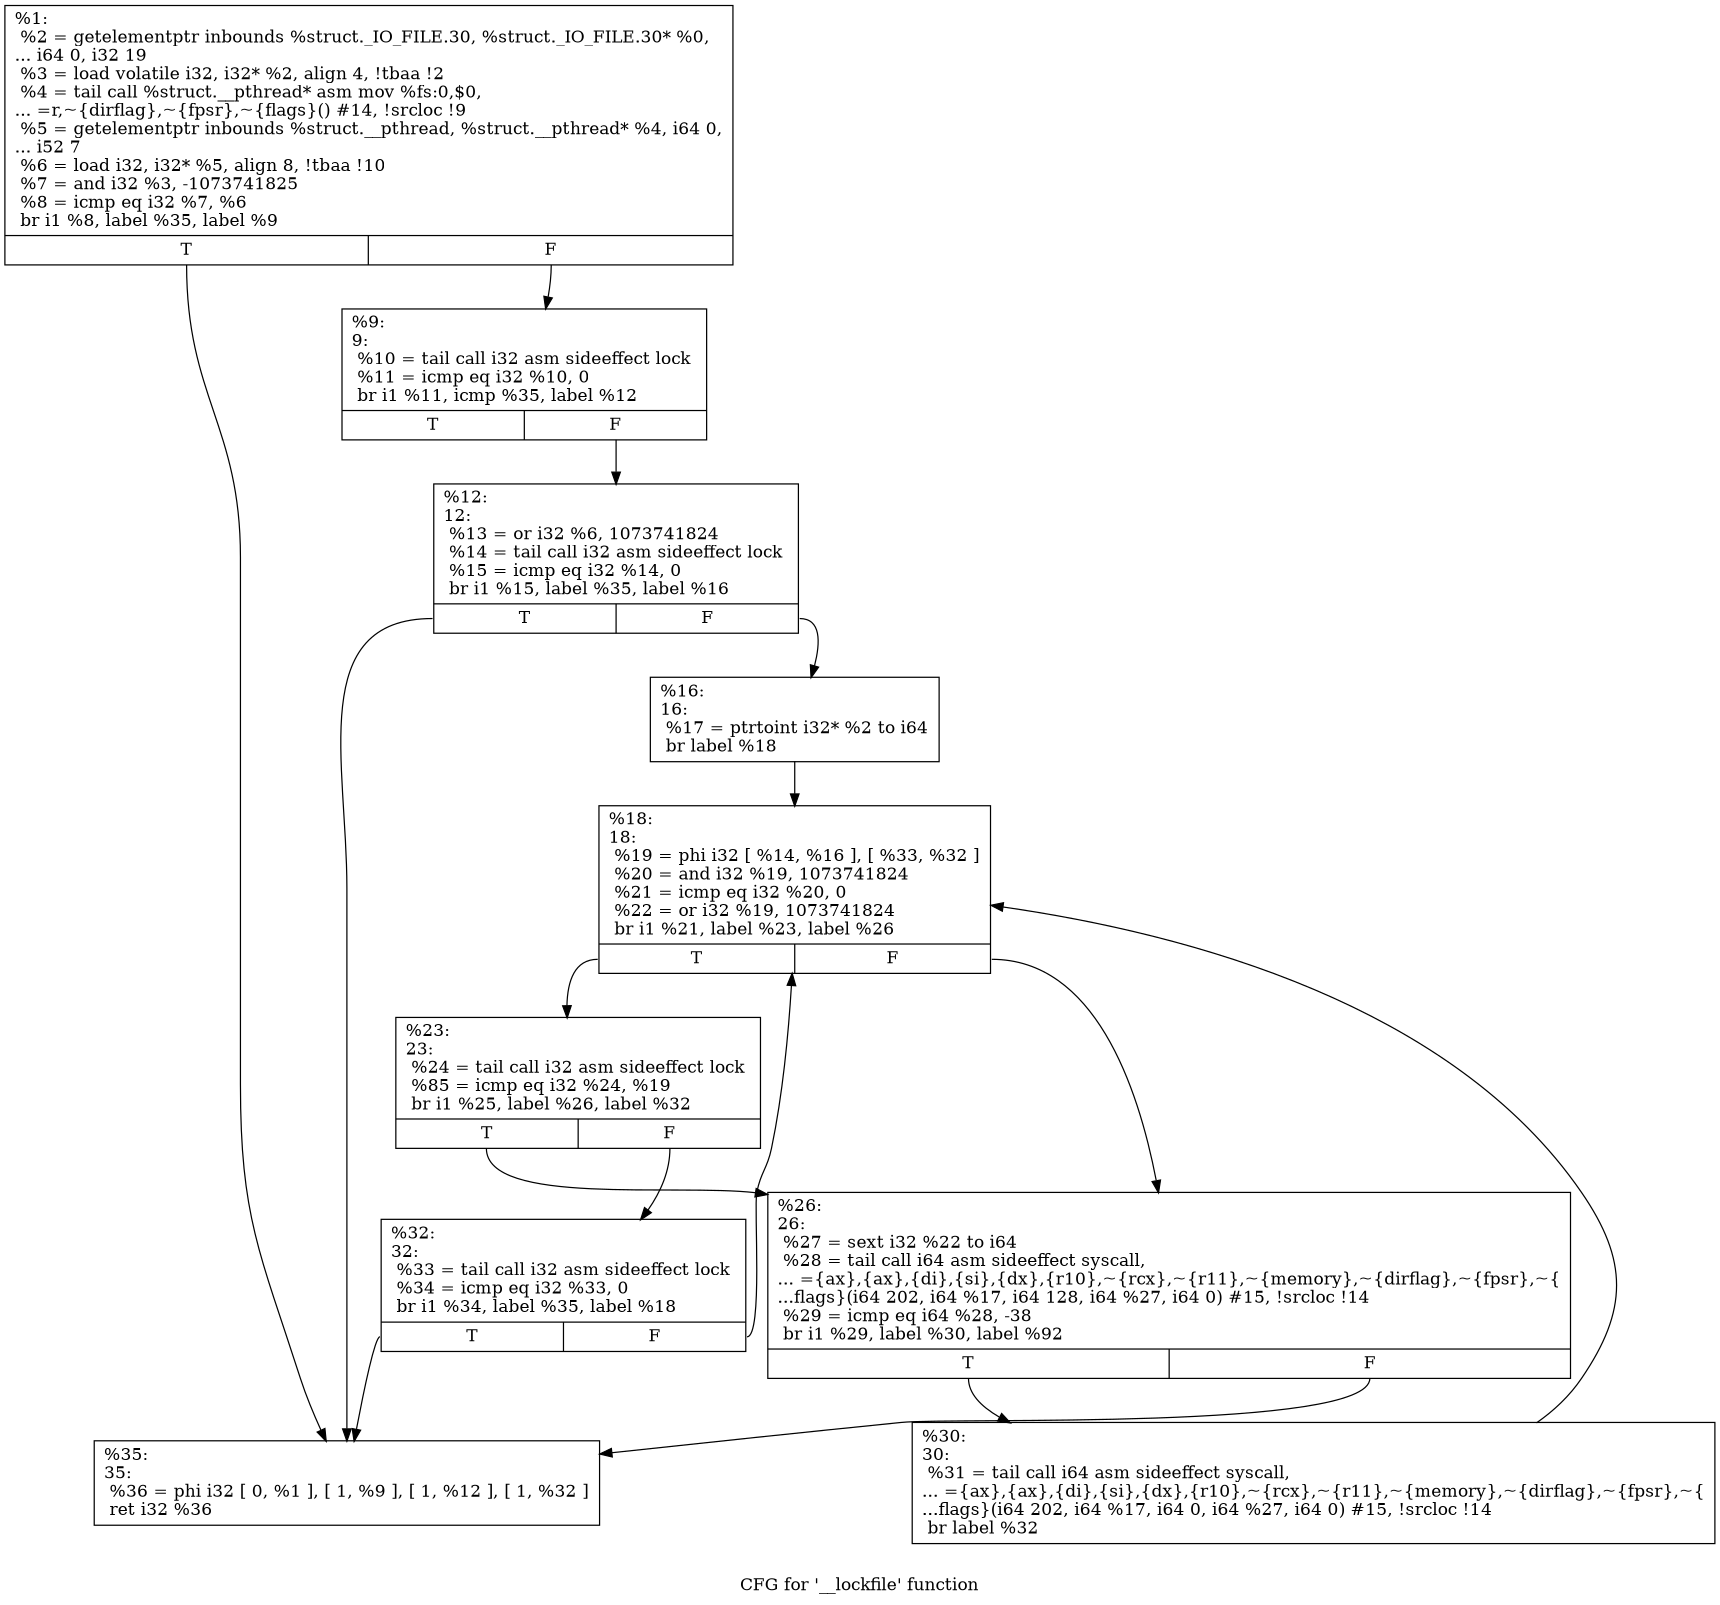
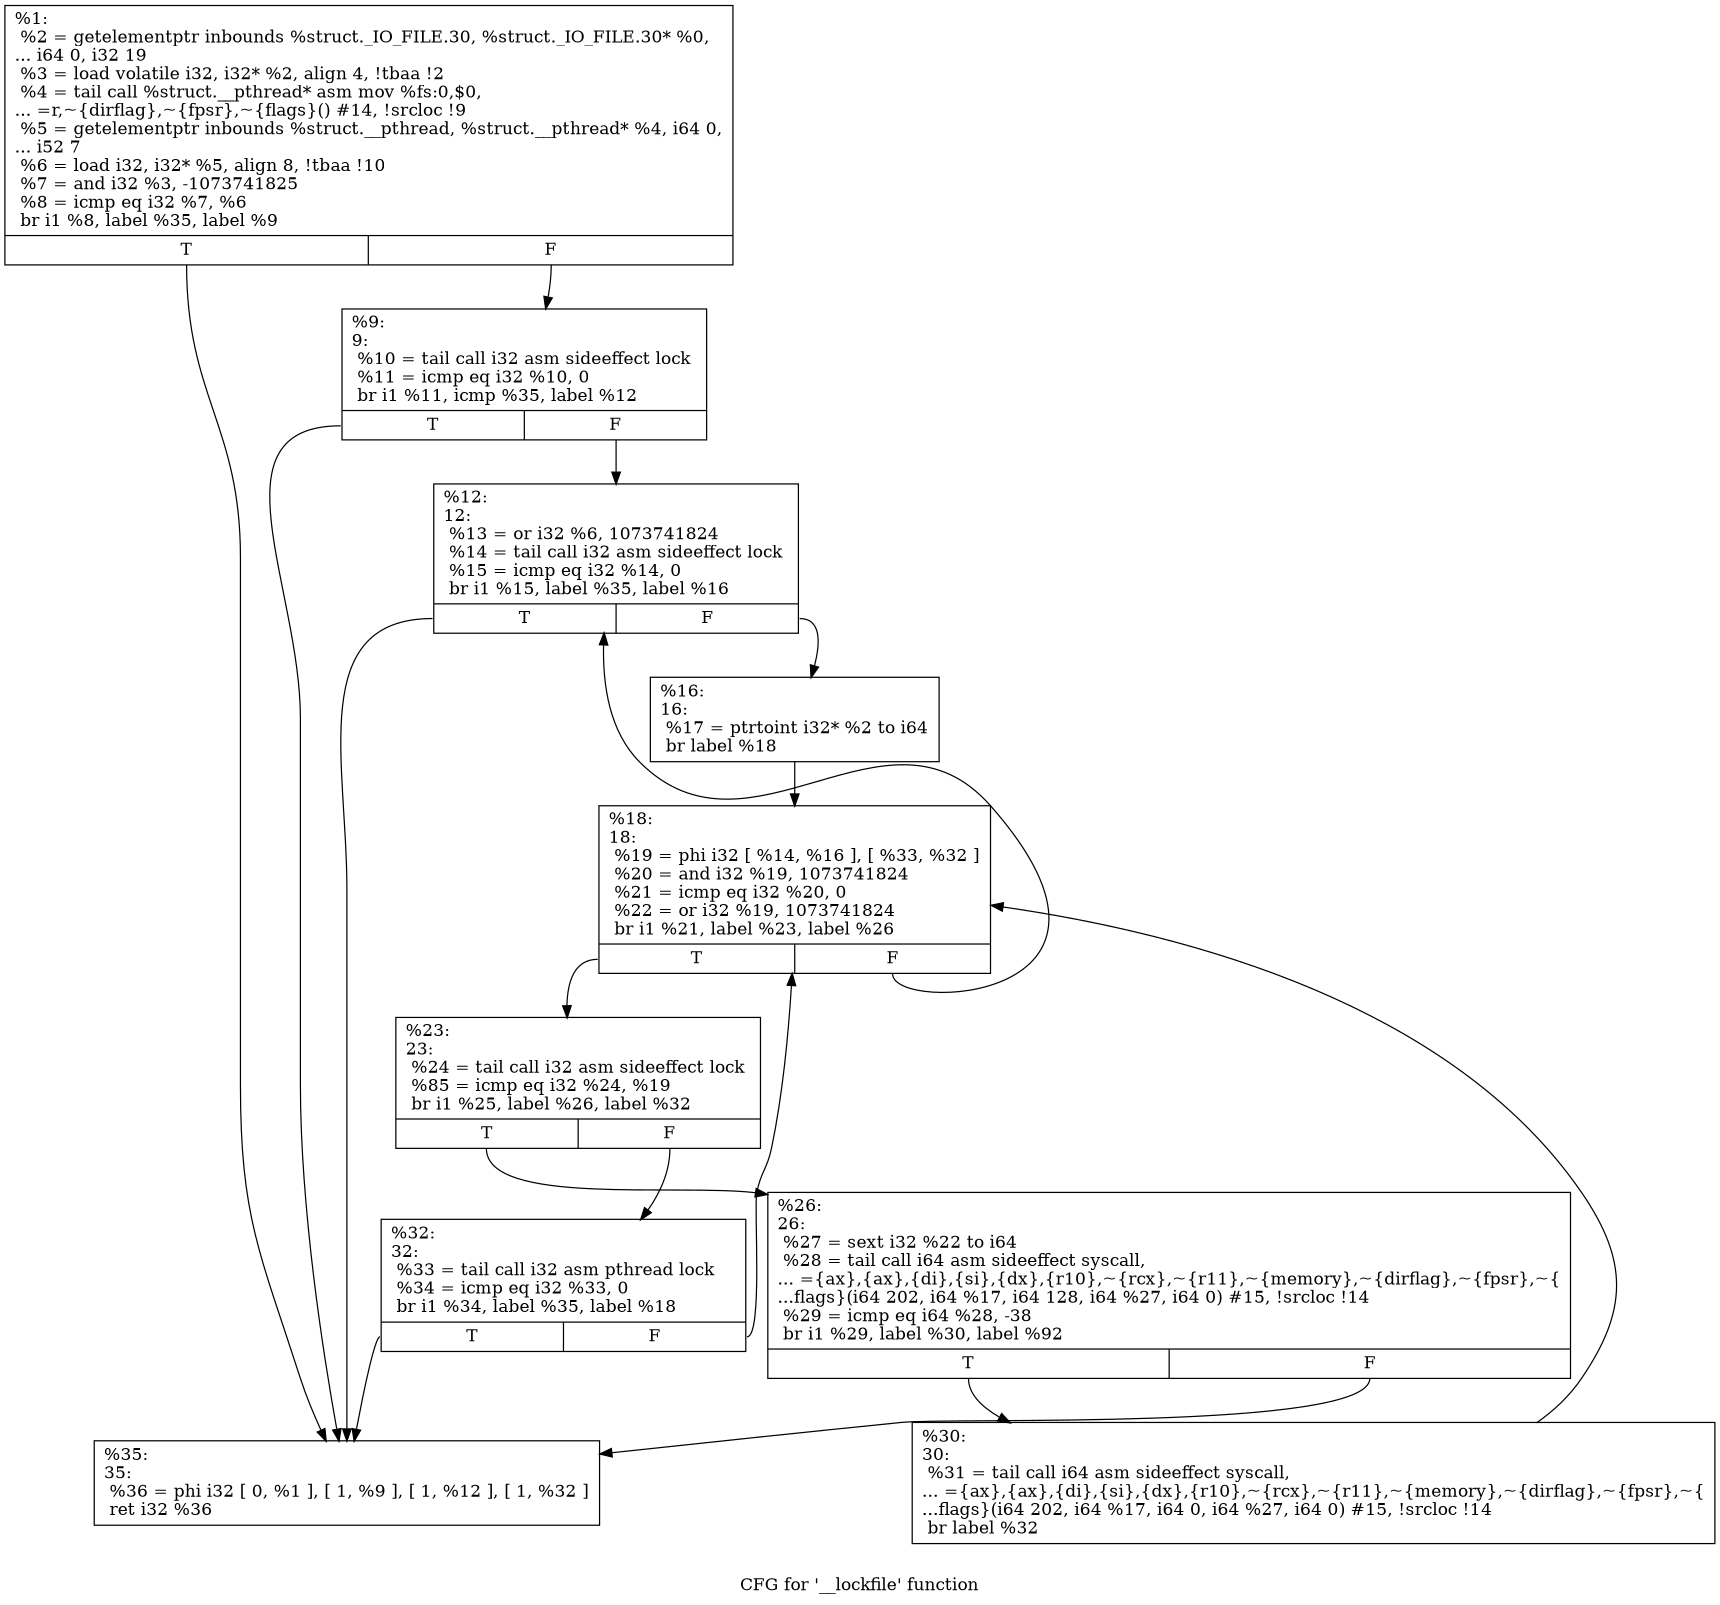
edge "%9:" -> "%35:": added
edge "%18:" -> "%26:": now "%18:" -> "%12:"
node "%32:": text "%33 = tail call i32 asm sideeffect lock" -> "%33 = tail call i32 asm pthread lock"
